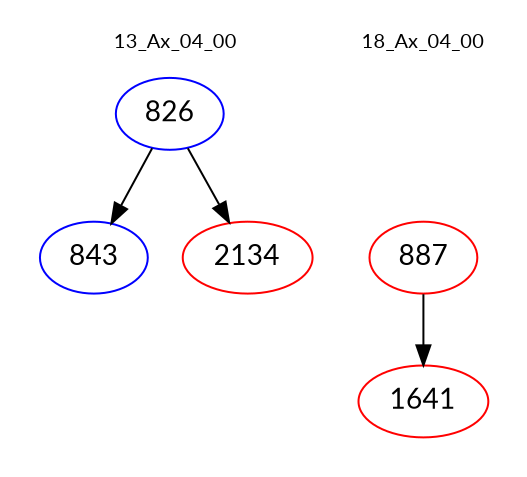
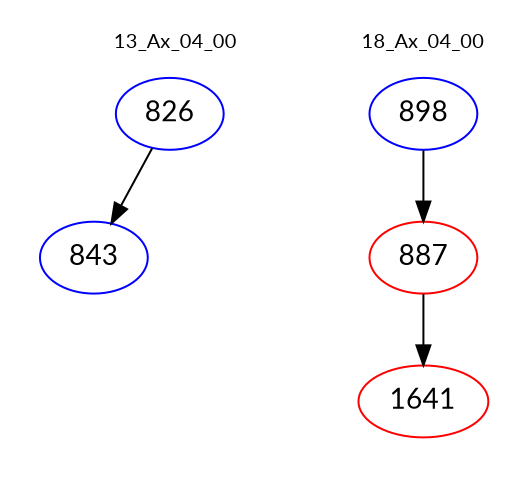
node "898": added
node "2134": removed
